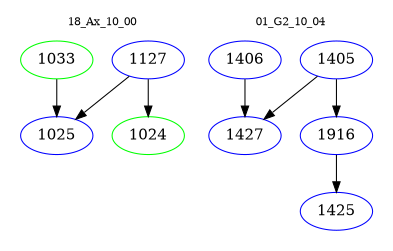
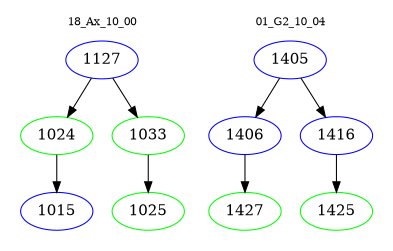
edge "1127" -> "1025": now "1127" -> "1033"
edge "1405" -> "1427": now "1405" -> "1406"
node "1025": color blue -> green
node "1427": color blue -> green
node "1916": label "1916" -> "1416"
node "1015": added
node "1425": color blue -> green
